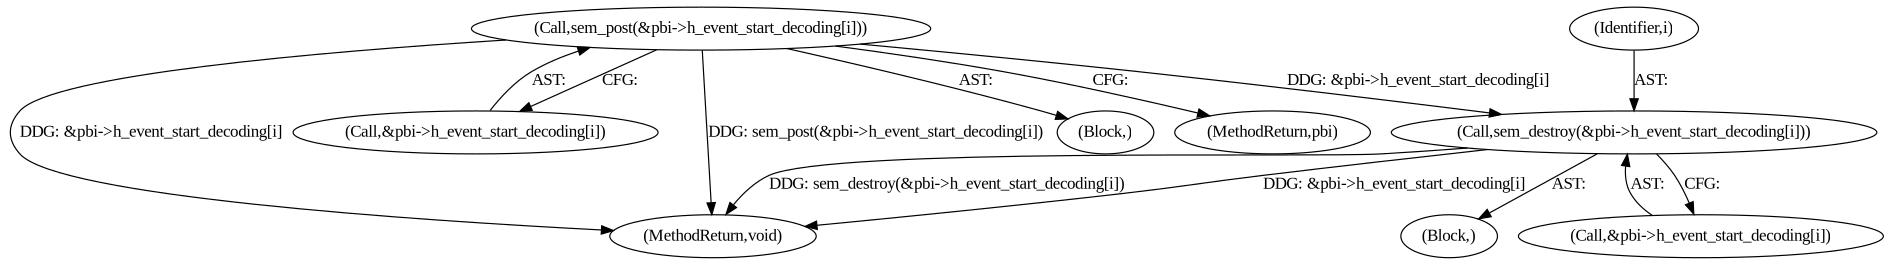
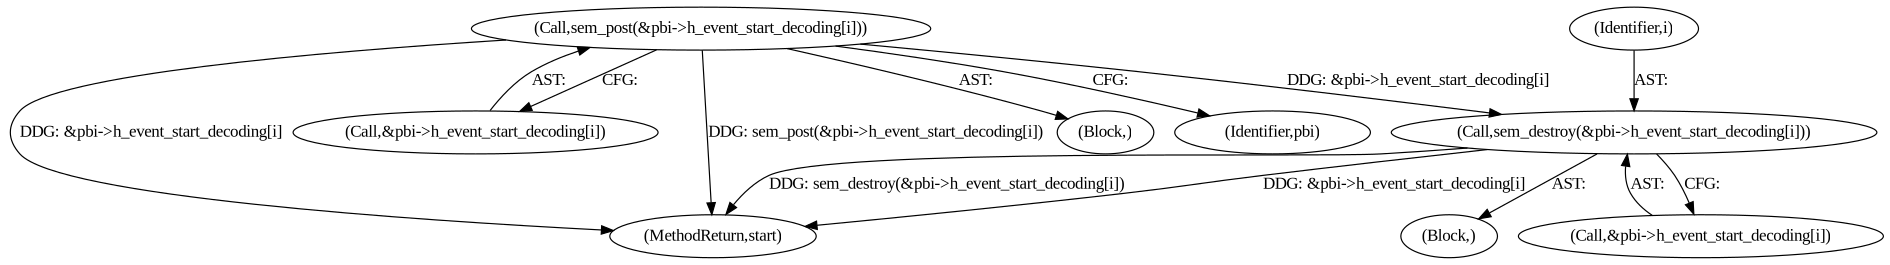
node "(MethodReturn,pbi)": label "(MethodReturn,pbi)" -> "(Identifier,pbi)"
node "(MethodReturn,void)": label "(MethodReturn,void)" -> "(MethodReturn,start)"
